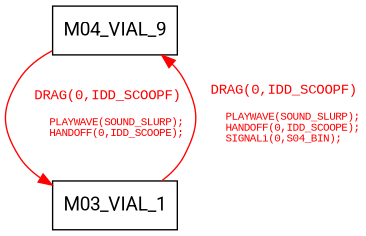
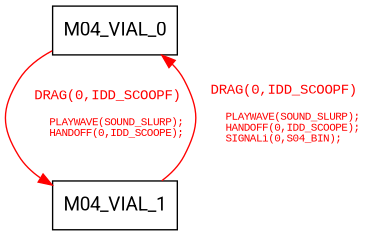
node "M04_VIAL_9": label "M04_VIAL_9" -> "M04_VIAL_0"
node "M03_VIAL_1": label "M03_VIAL_1" -> "M04_VIAL_1"
